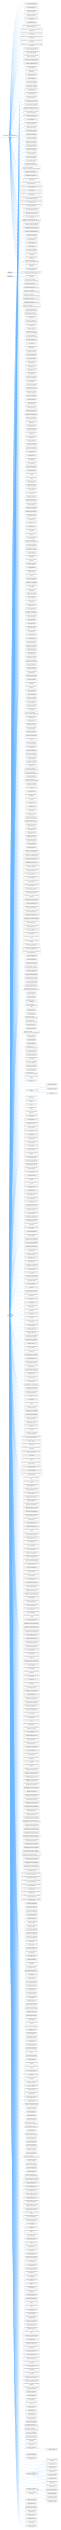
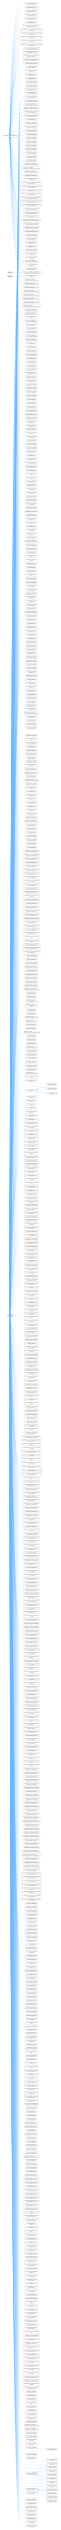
node "com.sterlite.cal.ivr.valueobject. SearchPartnerResponse": removed
